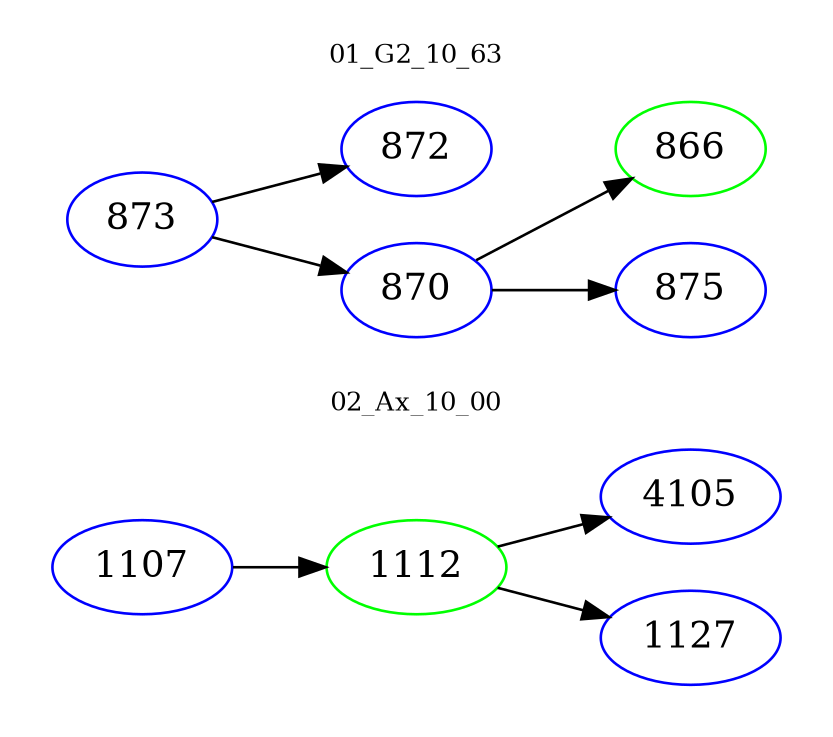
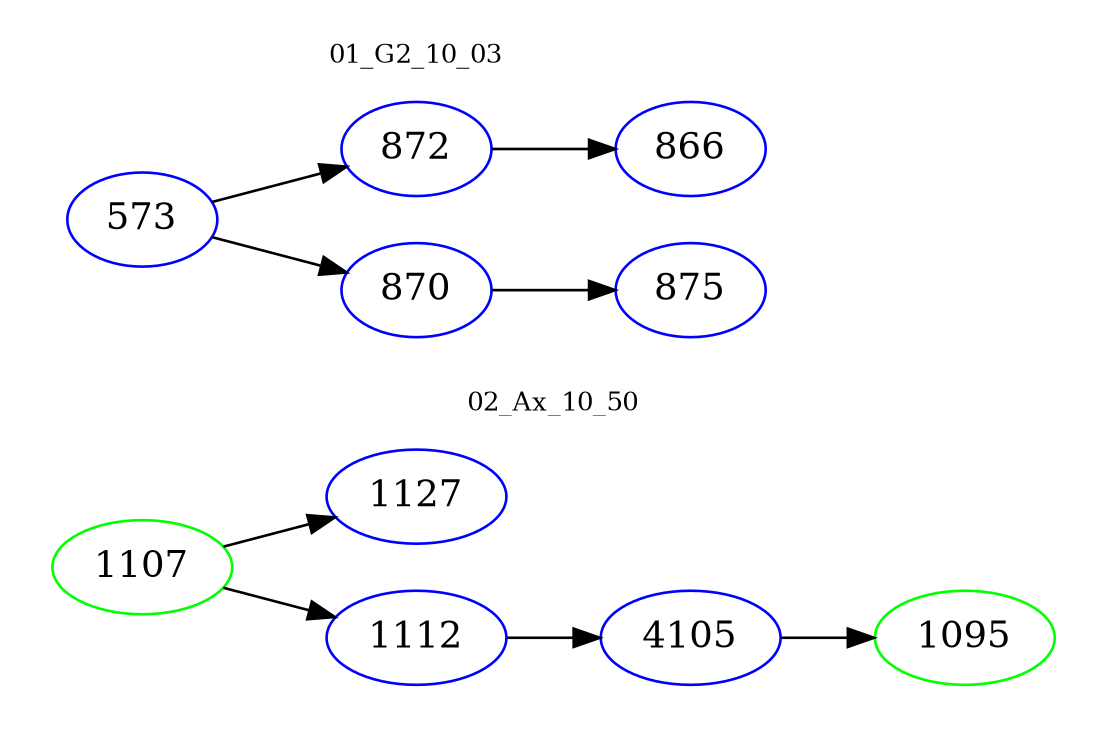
cluster "01_G2_10_63": label "01_G2_10_63" -> "01_G2_10_03"
node "866": color green -> blue
node "873": label "873" -> "573"
edge "870" -> "866": now "872" -> "866"
cluster "02_Ax_10_00": label "02_Ax_10_00" -> "02_Ax_10_50"
node "1107": color blue -> green
node "1112": color green -> blue
edge "1112" -> "1127": now "1107" -> "1127"
node "1095": added
